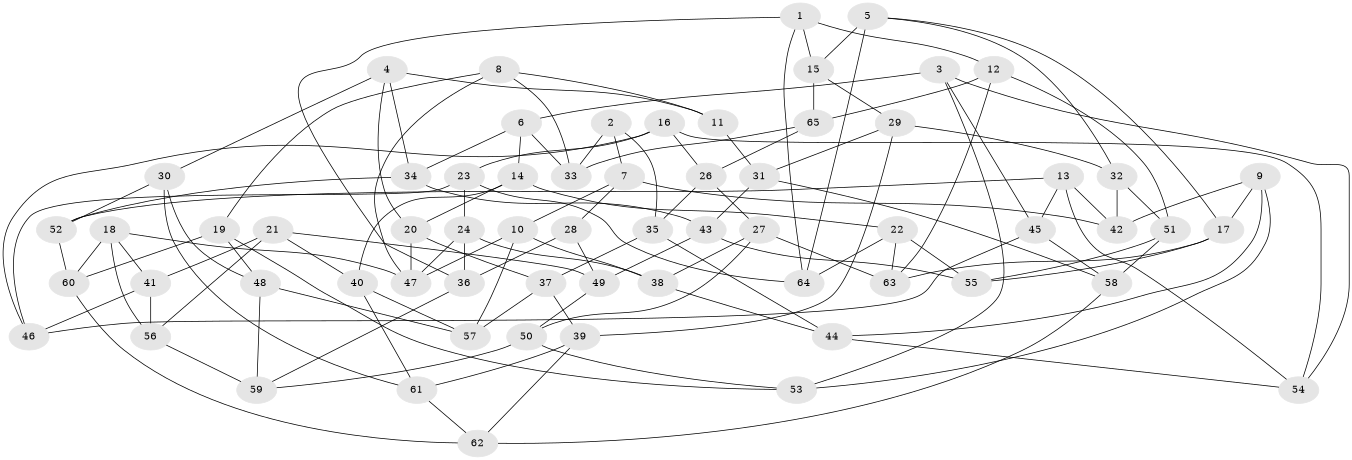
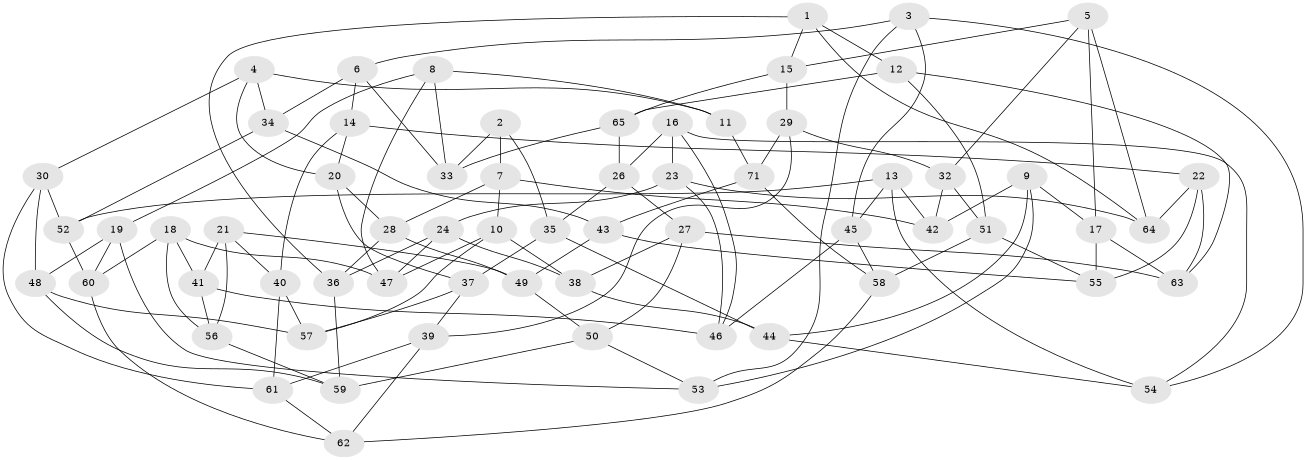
node "31": label "31" -> "71"
edge "20" -- "47": now "20" -- "28"
